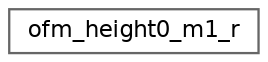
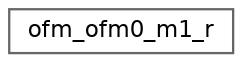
node "ofm_height0_m1_r": label "ofm_height0_m1_r" -> "ofm_ofm0_m1_r"
